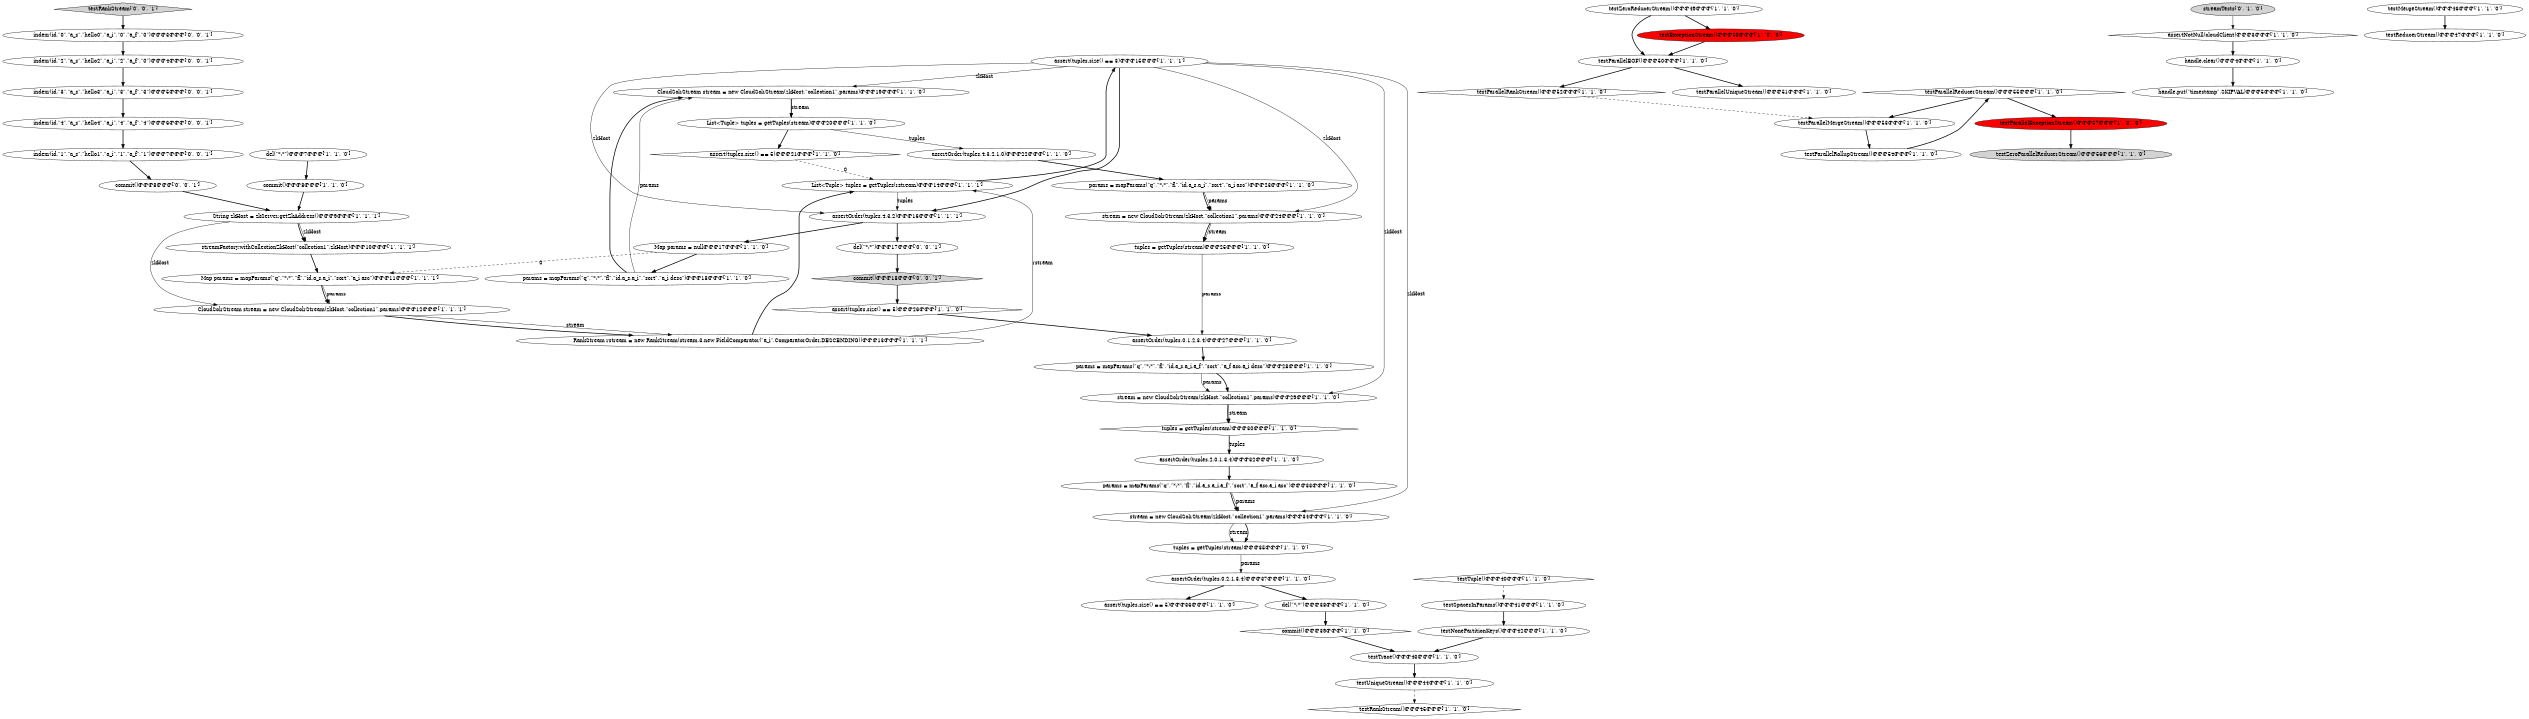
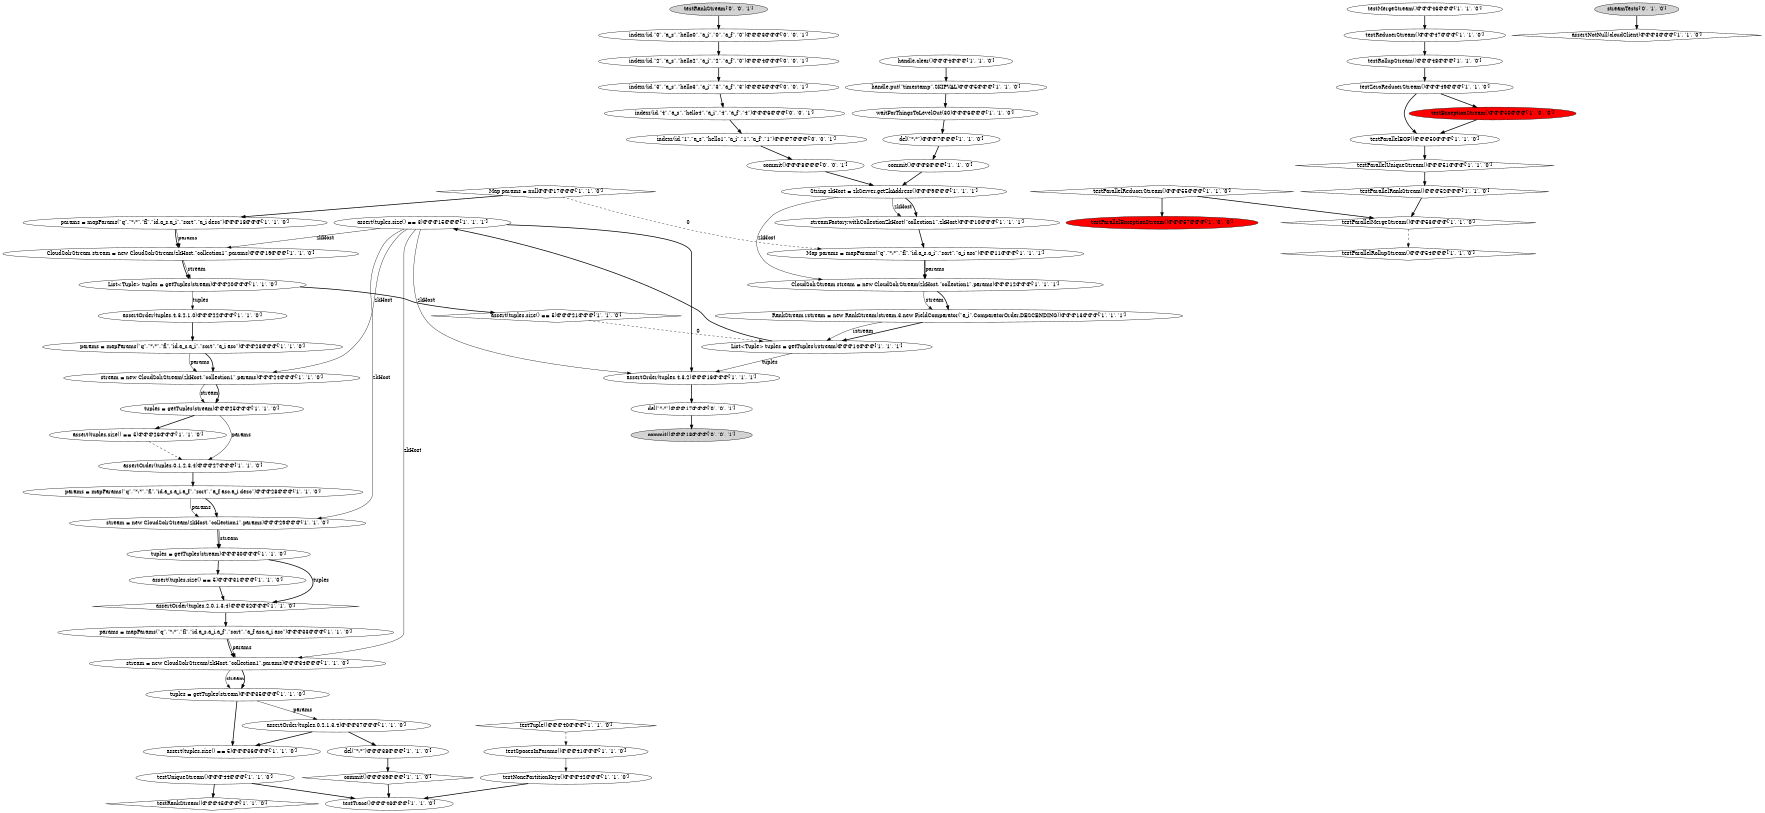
node "testRankStream['0', '0', '1']": shape diamond -> ellipse
edge "streamTests['0', '1', '0']" -> "assertNotNull(cloudClient)@@@3@@@['1', '1', '0']": style solid -> bold
edge "assertNotNull(cloudClient)@@@3@@@['1', '1', '0']" -> "handle.clear()@@@4@@@['1', '1', '0']": removed
node "testRollupStream()@@@48@@@['1', '1', '0']": added
edge "testParallelEOF()@@@50@@@['1', '1', '0']" -> "testParallelRankStream()@@@52@@@['1', '1', '0']": now "testParallelUniqueStream()@@@51@@@['1', '1', '0']" -> "testParallelRankStream()@@@52@@@['1', '1', '0']"
node "testParallelUniqueStream()@@@51@@@['1', '1', '0']": shape ellipse -> diamond
edge "testParallelRankStream()@@@52@@@['1', '1', '0']" -> "testParallelMergeStream()@@@53@@@['1', '1', '0']": style dashed -> bold
node "waitForThingsToLevelOut(30)@@@6@@@['1', '1', '0']": added
node "testParallelMergeStream()@@@53@@@['1', '1', '0']": shape ellipse -> diamond
edge "testParallelRollupStream()@@@54@@@['1', '1', '0']" -> "testParallelReducerStream()@@@55@@@['1', '1', '0']": removed
edge "testParallelMergeStream()@@@53@@@['1', '1', '0']" -> "testParallelRollupStream()@@@54@@@['1', '1', '0']": style bold -> dashed
node "testParallelRollupStream()@@@54@@@['1', '1', '0']": shape ellipse -> diamond
node "testZeroParallelReducerStream()@@@56@@@['1', '1', '0']": removed
edge "assertOrder(tuples,4,3,2)@@@16@@@['1', '1', '1']" -> "Map params = null@@@17@@@['1', '1', '0']": removed
node "Map params = null@@@17@@@['1', '1', '0']": shape ellipse -> diamond
node "commit()@@@18@@@['0', '0', '1']": shape diamond -> ellipse
edge "commit()@@@18@@@['0', '0', '1']" -> "assert(tuples.size() == 5)@@@26@@@['1', '1', '0']": now "tuples = getTuples(stream)@@@25@@@['1', '1', '0']" -> "assert(tuples.size() == 5)@@@26@@@['1', '1', '0']"
node "assert(tuples.size() == 5)@@@26@@@['1', '1', '0']": shape diamond -> ellipse
edge "assert(tuples.size() == 5)@@@26@@@['1', '1', '0']" -> "assertOrder(tuples,0,1,2,3,4)@@@27@@@['1', '1', '0']": style bold -> dashed
node "tuples = getTuples(stream)@@@30@@@['1', '1', '0']": shape diamond -> ellipse
node "assertOrder(tuples,2,0,1,3,4)@@@32@@@['1', '1', '0']": shape ellipse -> diamond
node "assert(tuples.size() == 5)@@@31@@@['1', '1', '0']": added
edge "testSpacesInParams()@@@41@@@['1', '1', '0']" -> "testNonePartitionKeys()@@@42@@@['1', '1', '0']": style bold -> solid
edge "testTrace()@@@43@@@['1', '1', '0']" -> "testUniqueStream()@@@44@@@['1', '1', '0']": reversed
edge "testUniqueStream()@@@44@@@['1', '1', '0']" -> "testRankStream()@@@45@@@['1', '1', '0']": style dashed -> bold
edge "tuples = getTuples(stream)@@@35@@@['1', '1', '0']" -> "assert(tuples.size() == 5)@@@36@@@['1', '1', '0']": added
